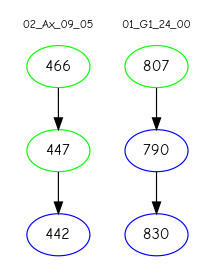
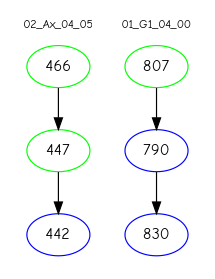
cluster "02_Ax_09_05": label "02_Ax_09_05" -> "02_Ax_04_05"
cluster "01_G1_24_00": label "01_G1_24_00" -> "01_G1_04_00"
